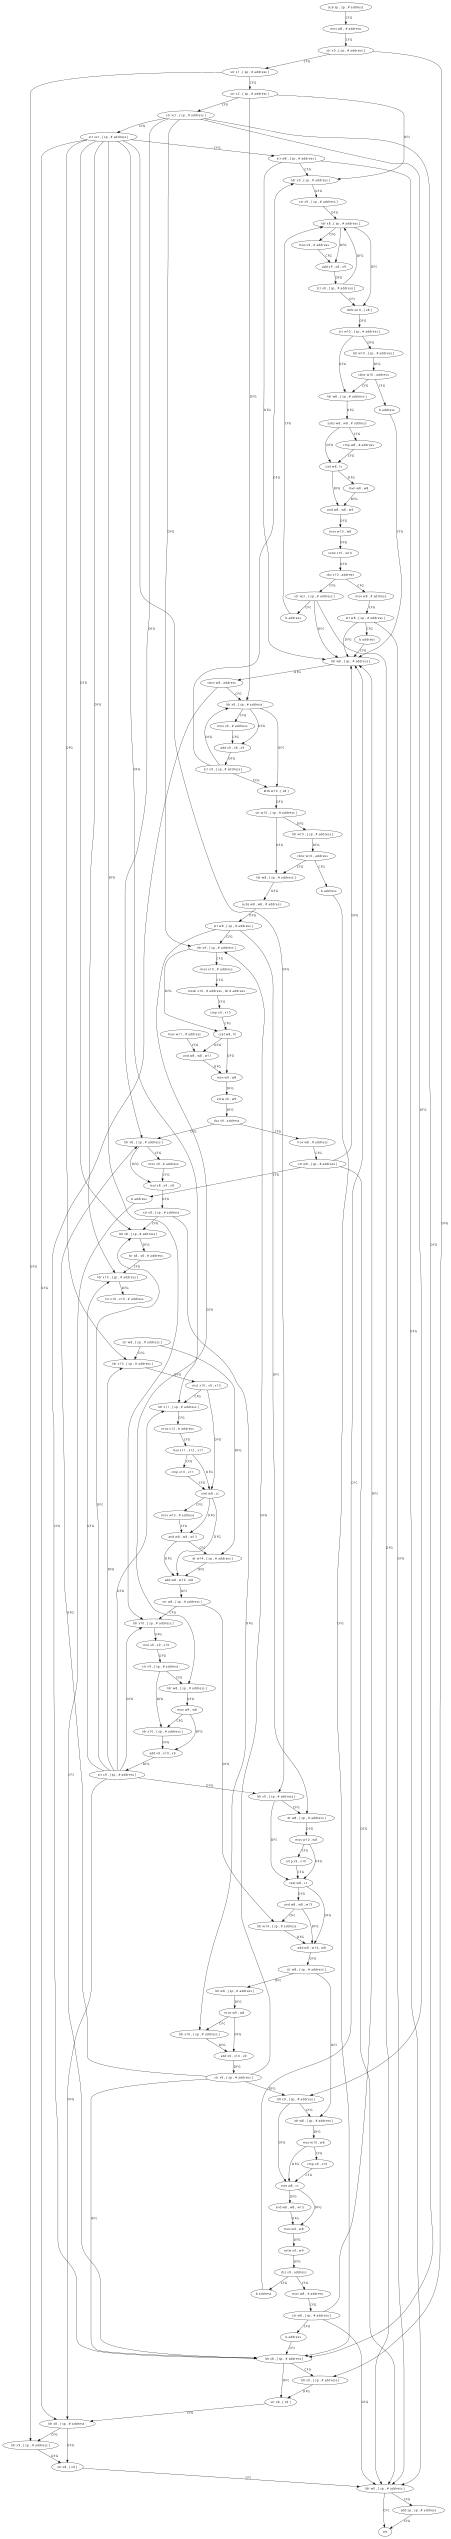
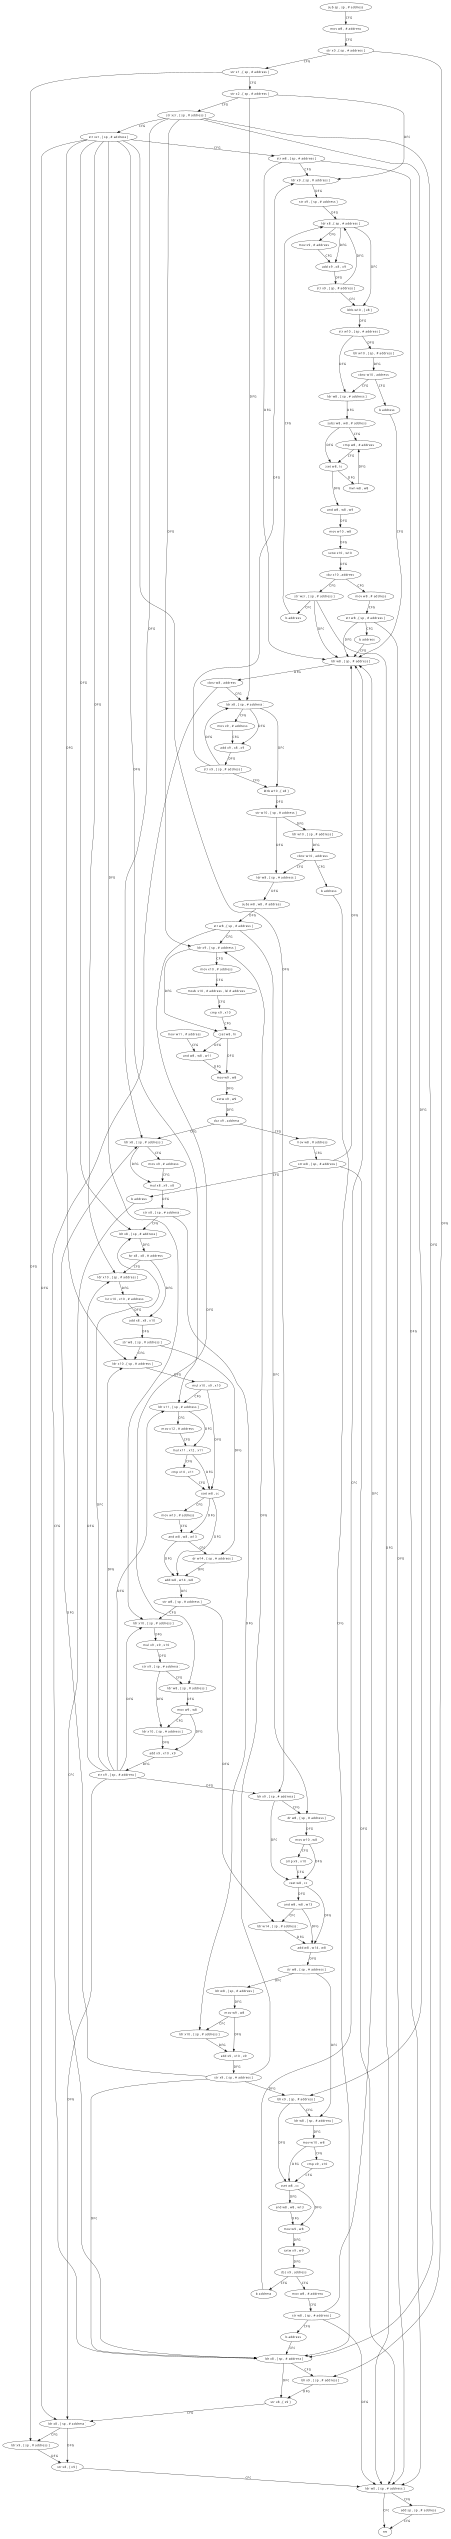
edge "mvn w8 , w8" -> "and w8 , w8 , w9": now "mvn w8 , w8" -> "cmp w8 , # address"
node "add x8 , x8 , x10": added
edge "ldr x11 , [ sp , # address ]" -> "mul x11 , x12 , x11": added, label "DFG"
